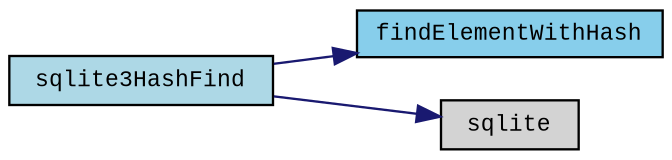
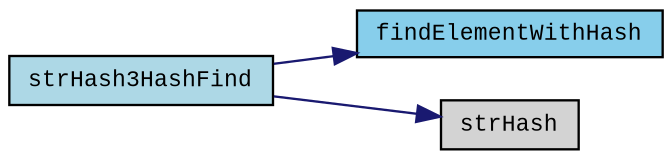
node "sqlite3HashFind": label "sqlite3HashFind" -> "strHash3HashFind"
node "sqlite": label "sqlite" -> "strHash"
